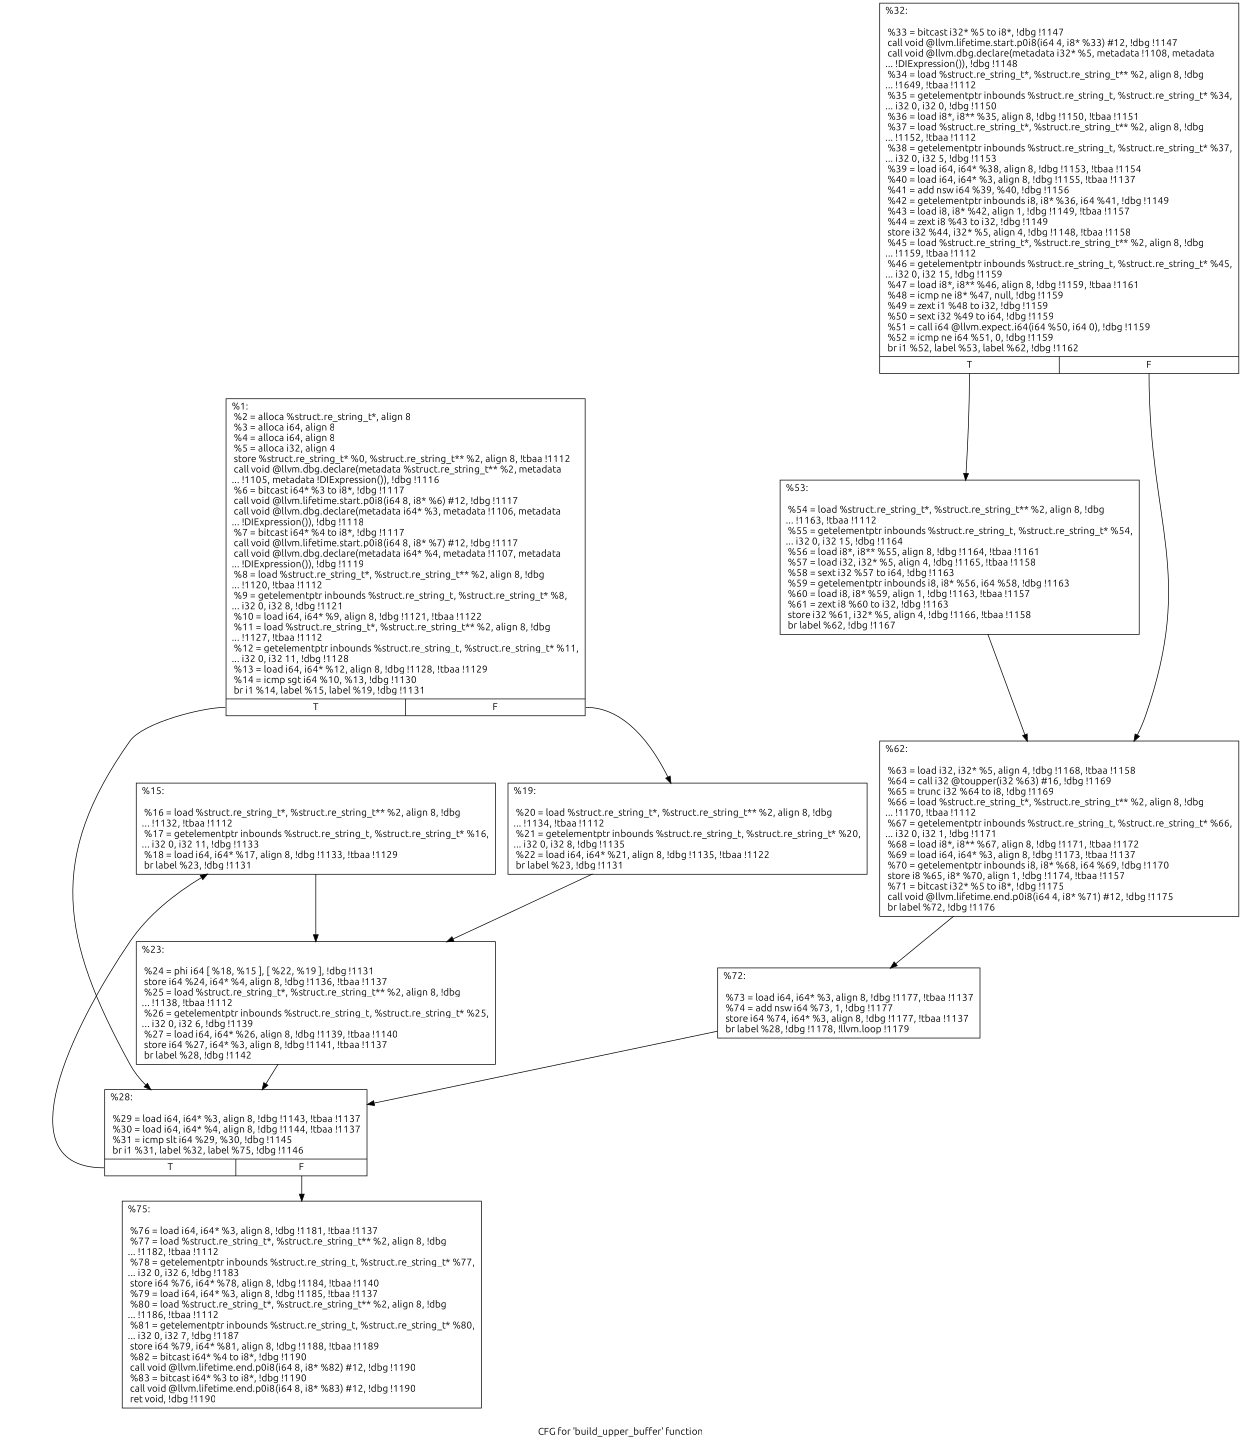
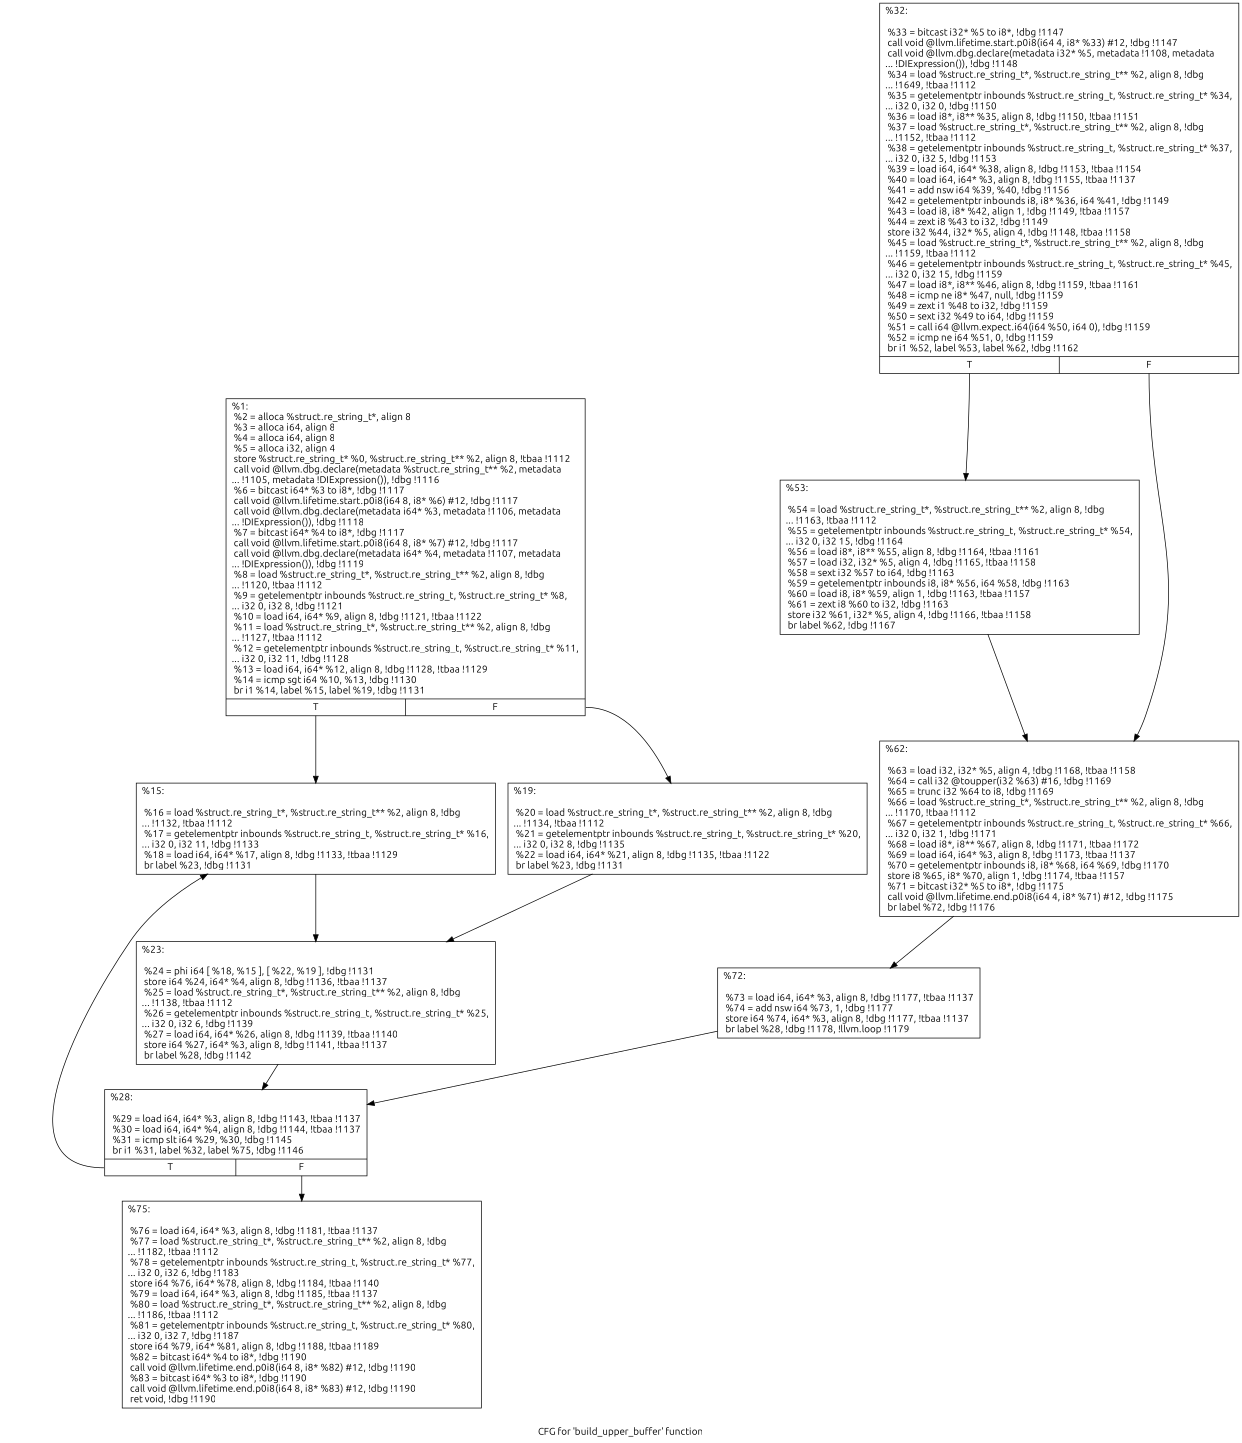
edge "%1:" -> "%28:": now "%1:" -> "%15:"
